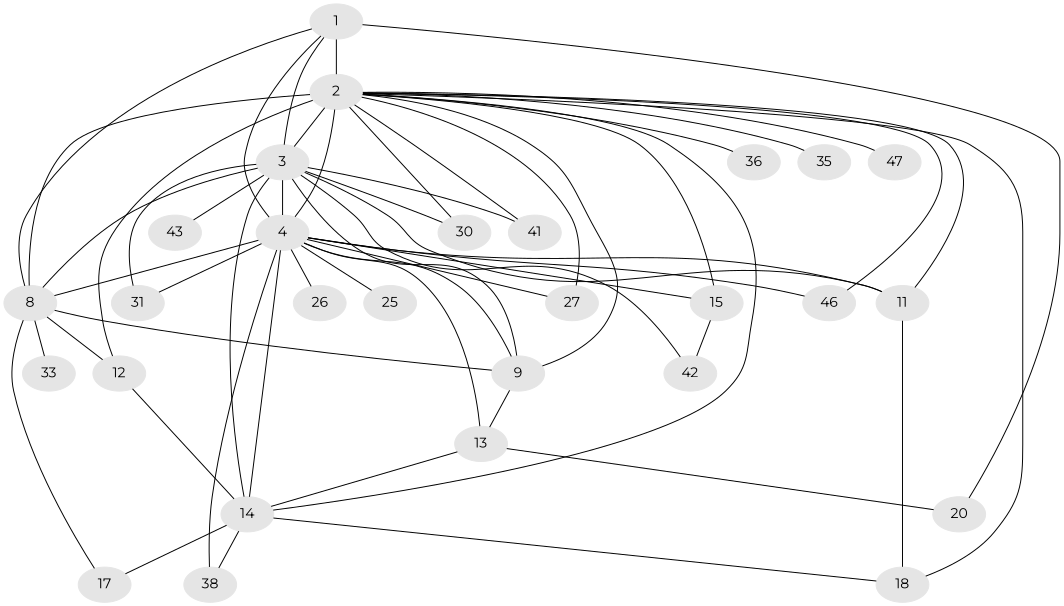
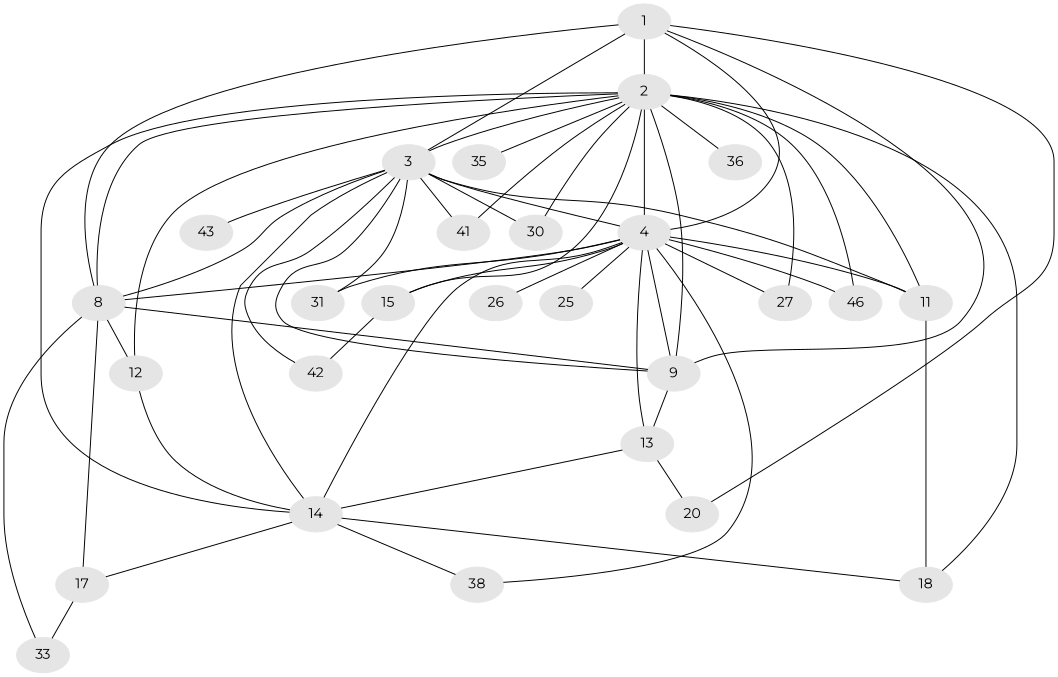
node "47": removed
edge "1" -- "9": added
edge "17" -- "33": added
